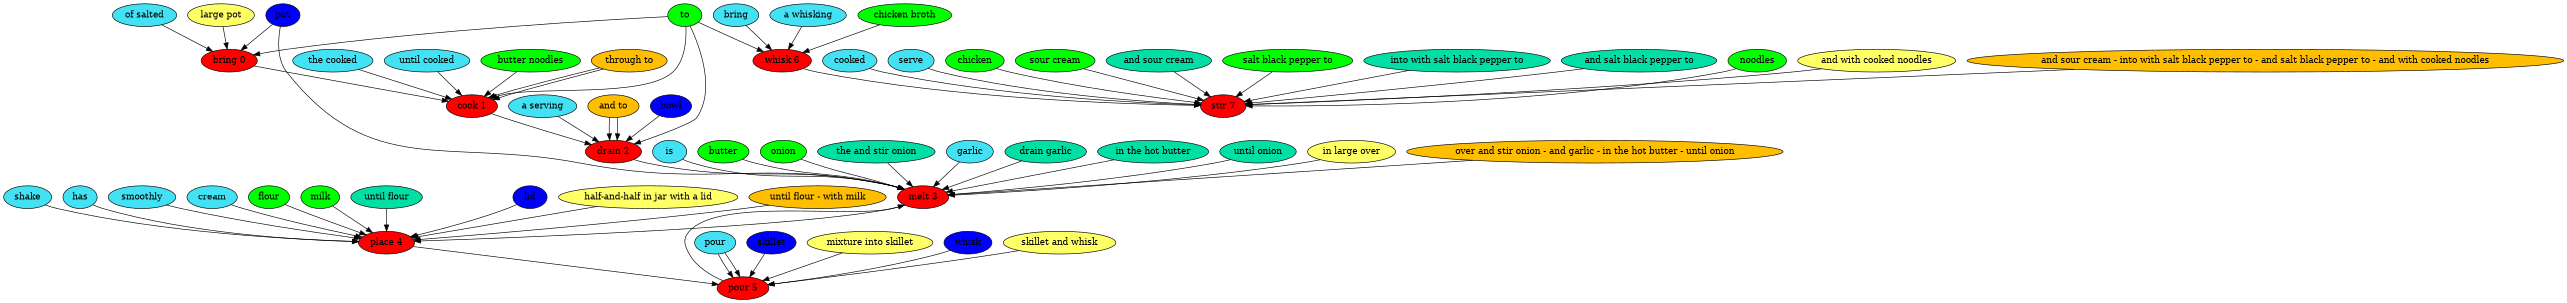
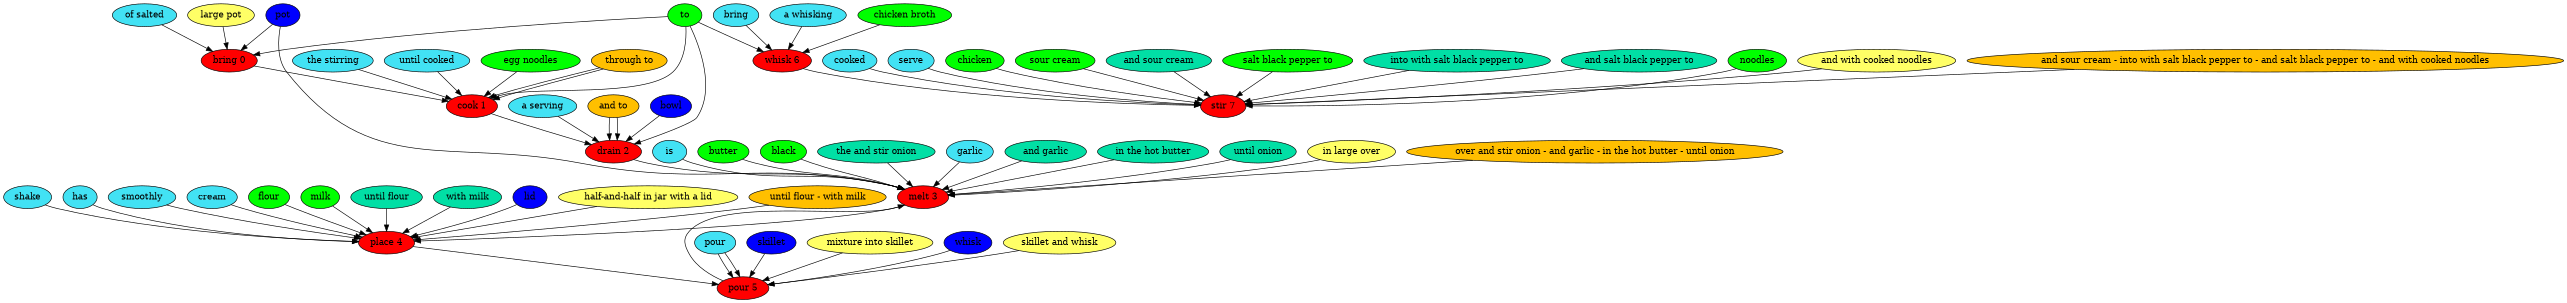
node "the cooked": label "the cooked" -> "the stirring"
node "butter noodles": label "butter noodles" -> "egg noodles"
node "onion": label "onion" -> "black"
node "drain garlic": label "drain garlic" -> "and garlic"
node "with milk": added
